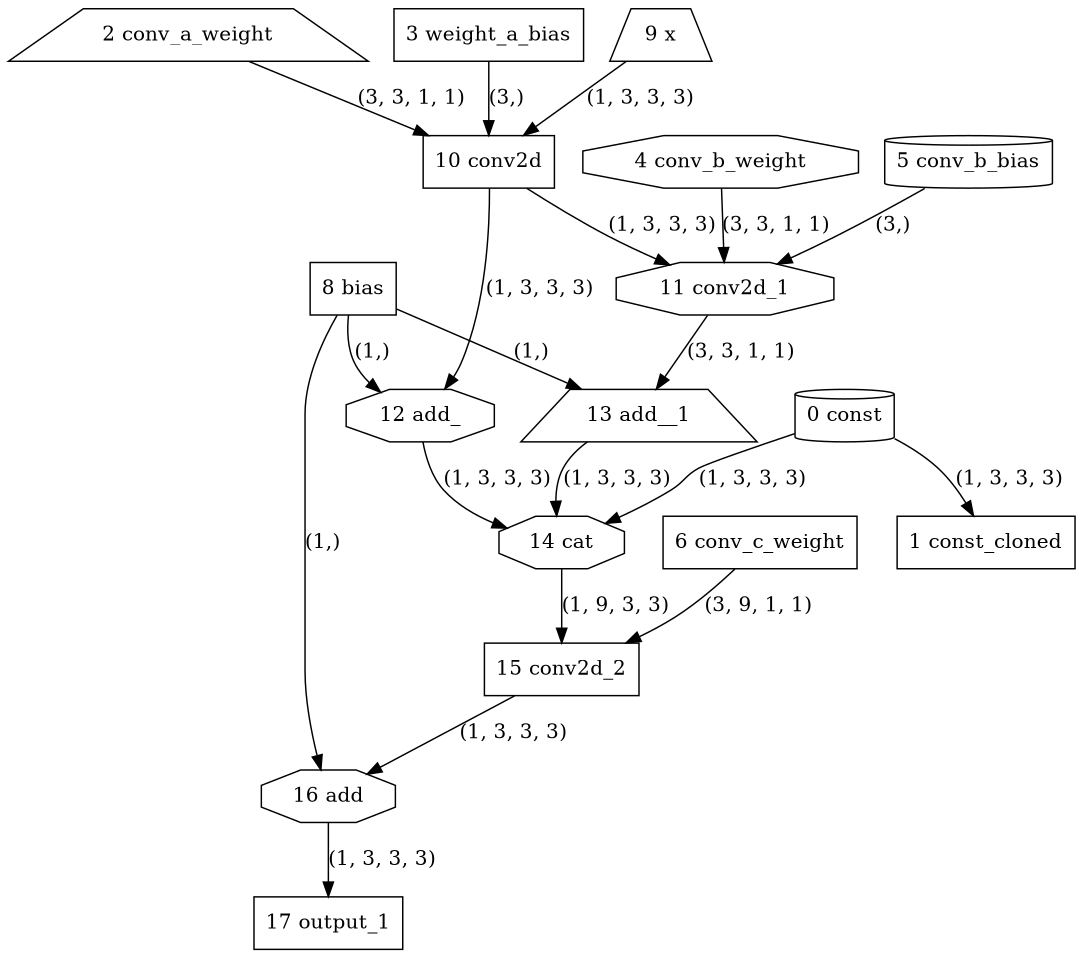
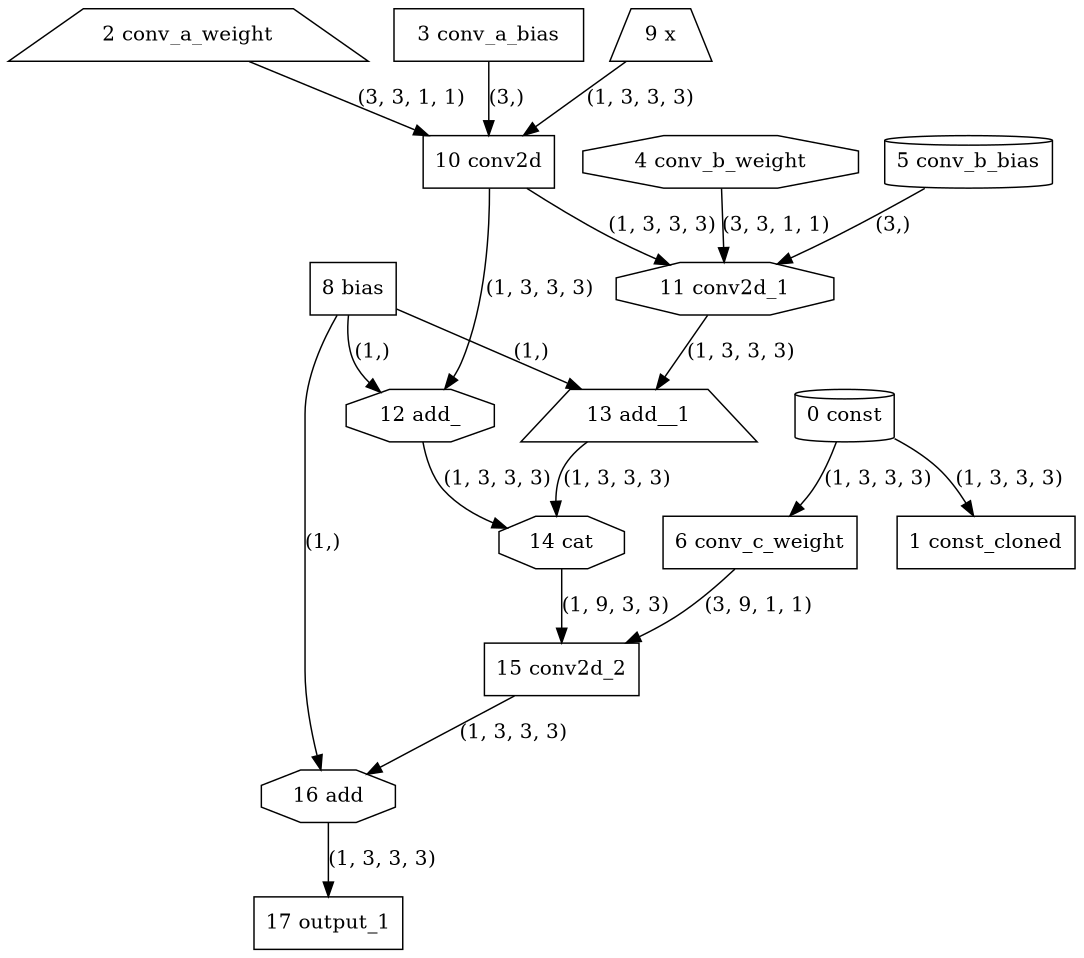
node "3 weight_a_bias": label "3 weight_a_bias" -> "3 conv_a_bias"
edge "11 conv2d_1" -> "13 add__1": label "(3, 3, 1, 1)" -> "(1, 3, 3, 3)"
edge "0 const" -> "14 cat": now "0 const" -> "6 conv_c_weight"
